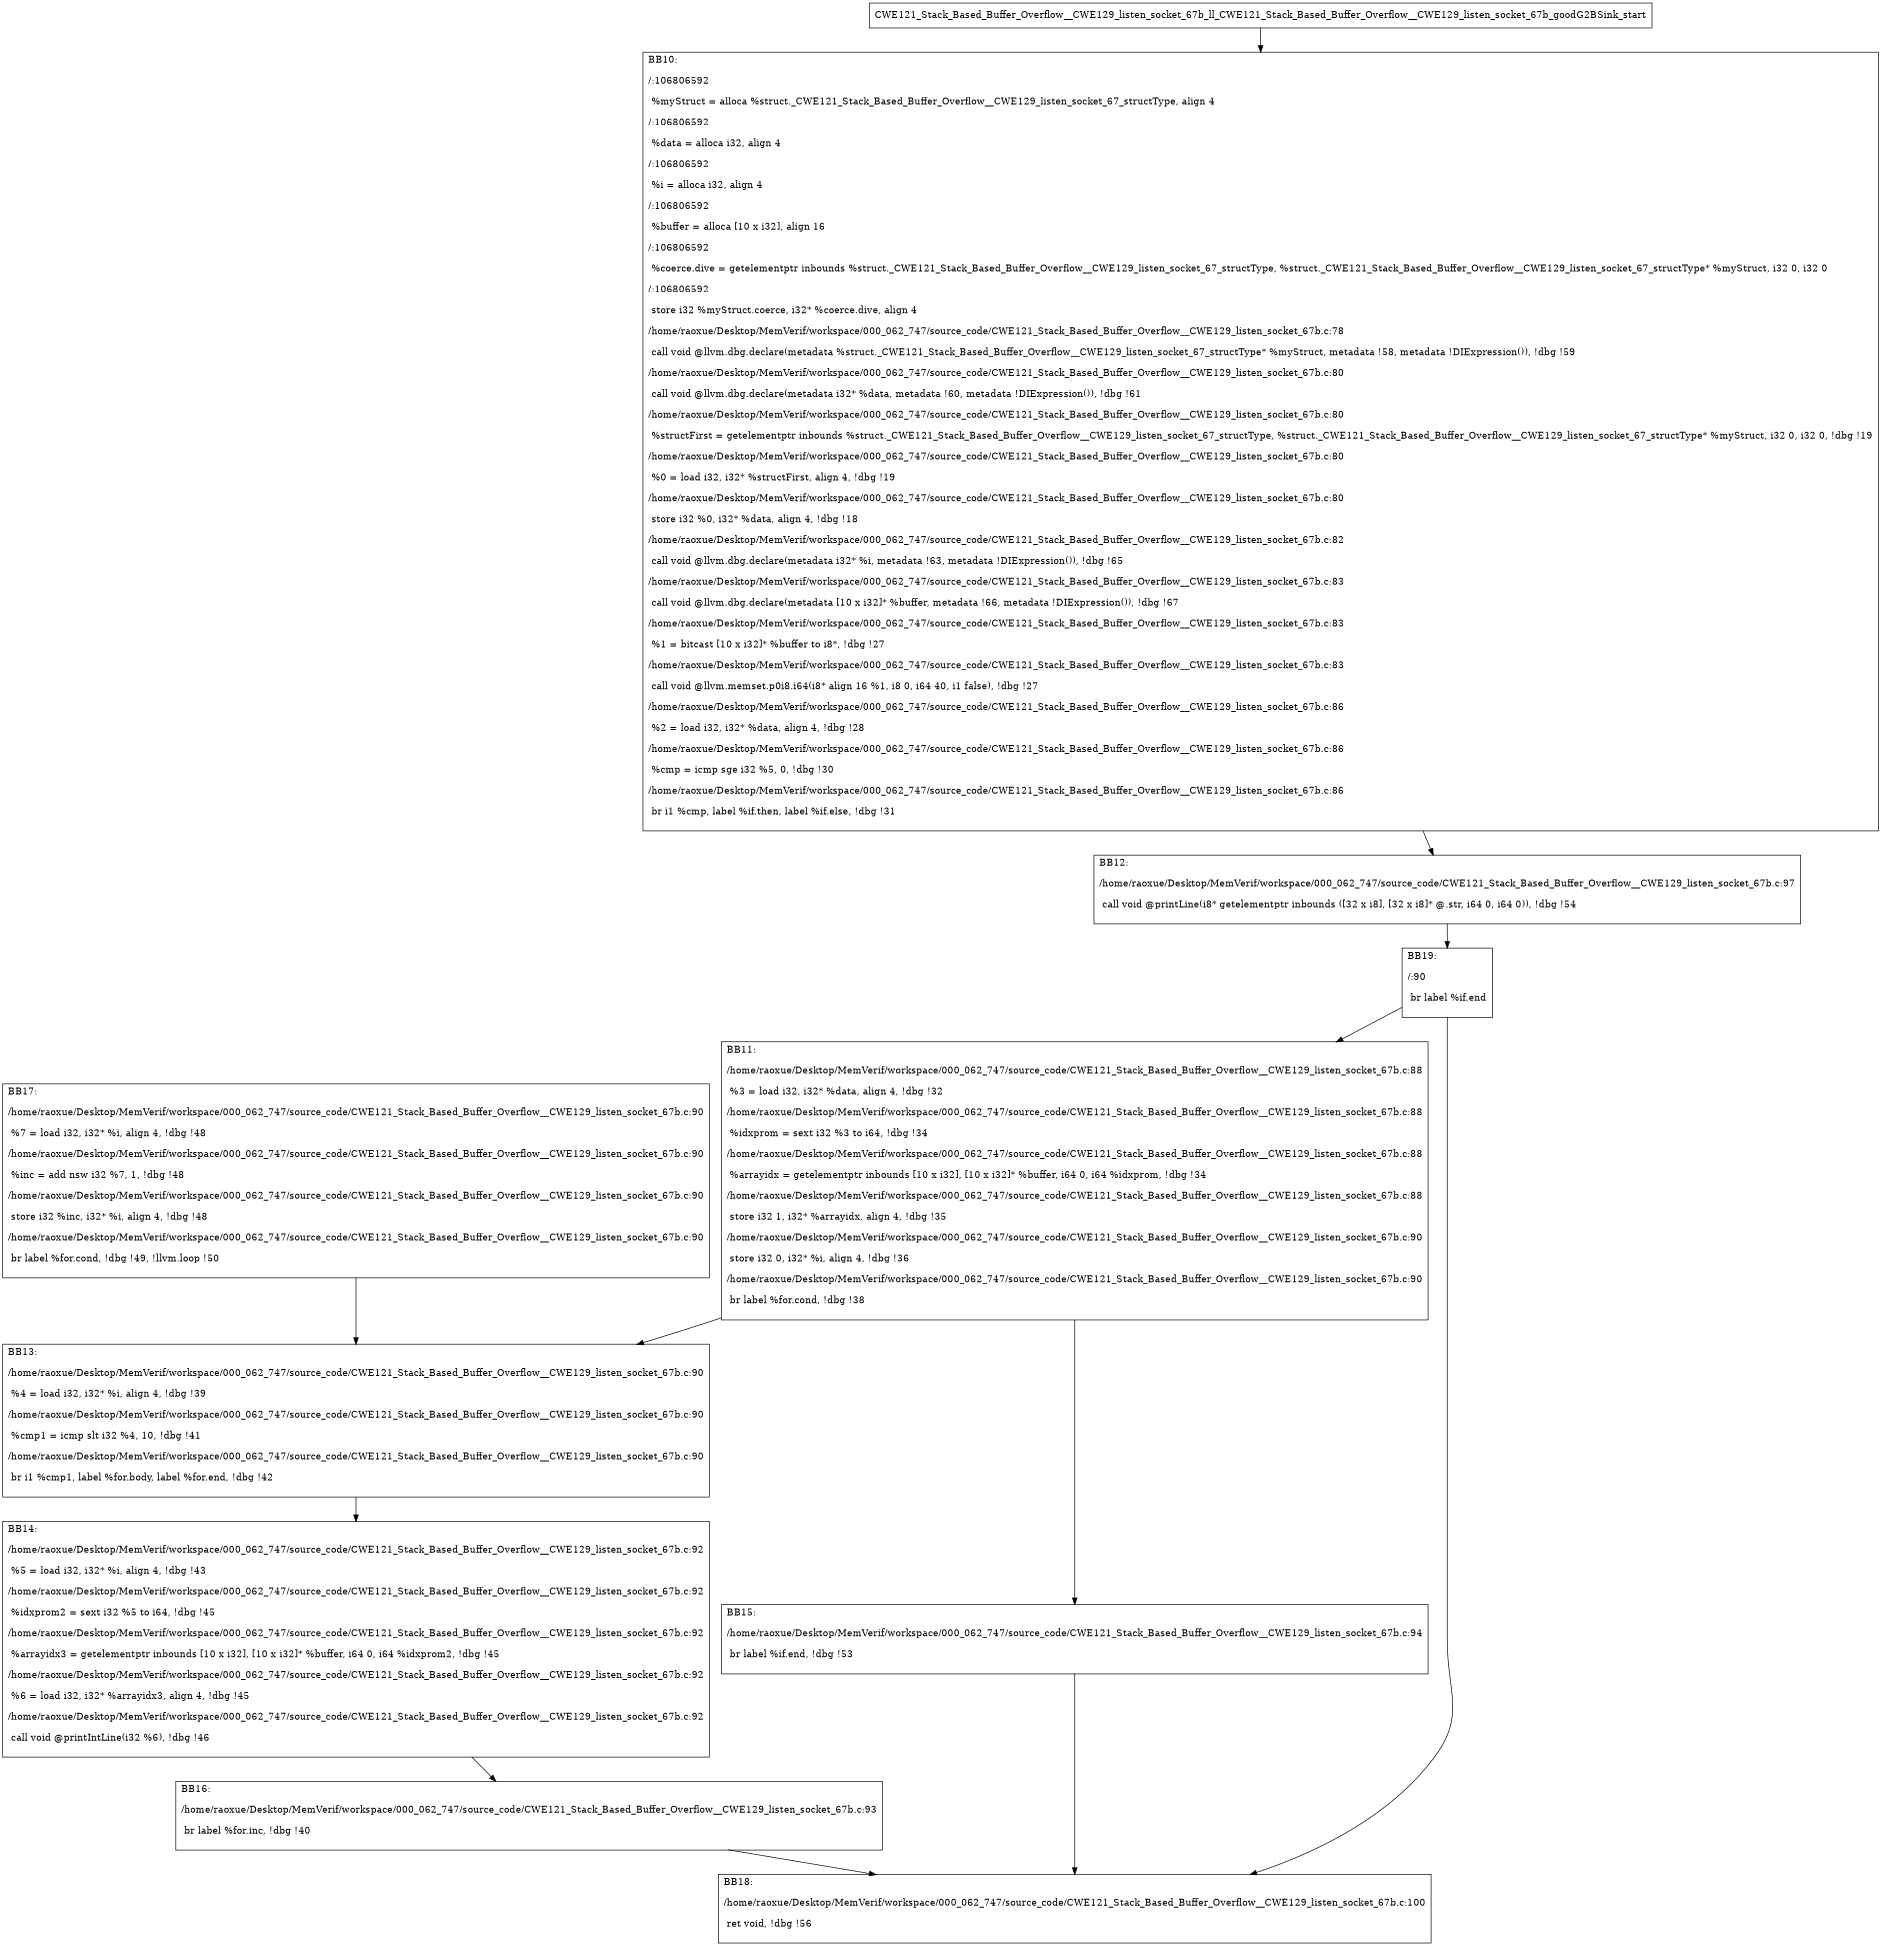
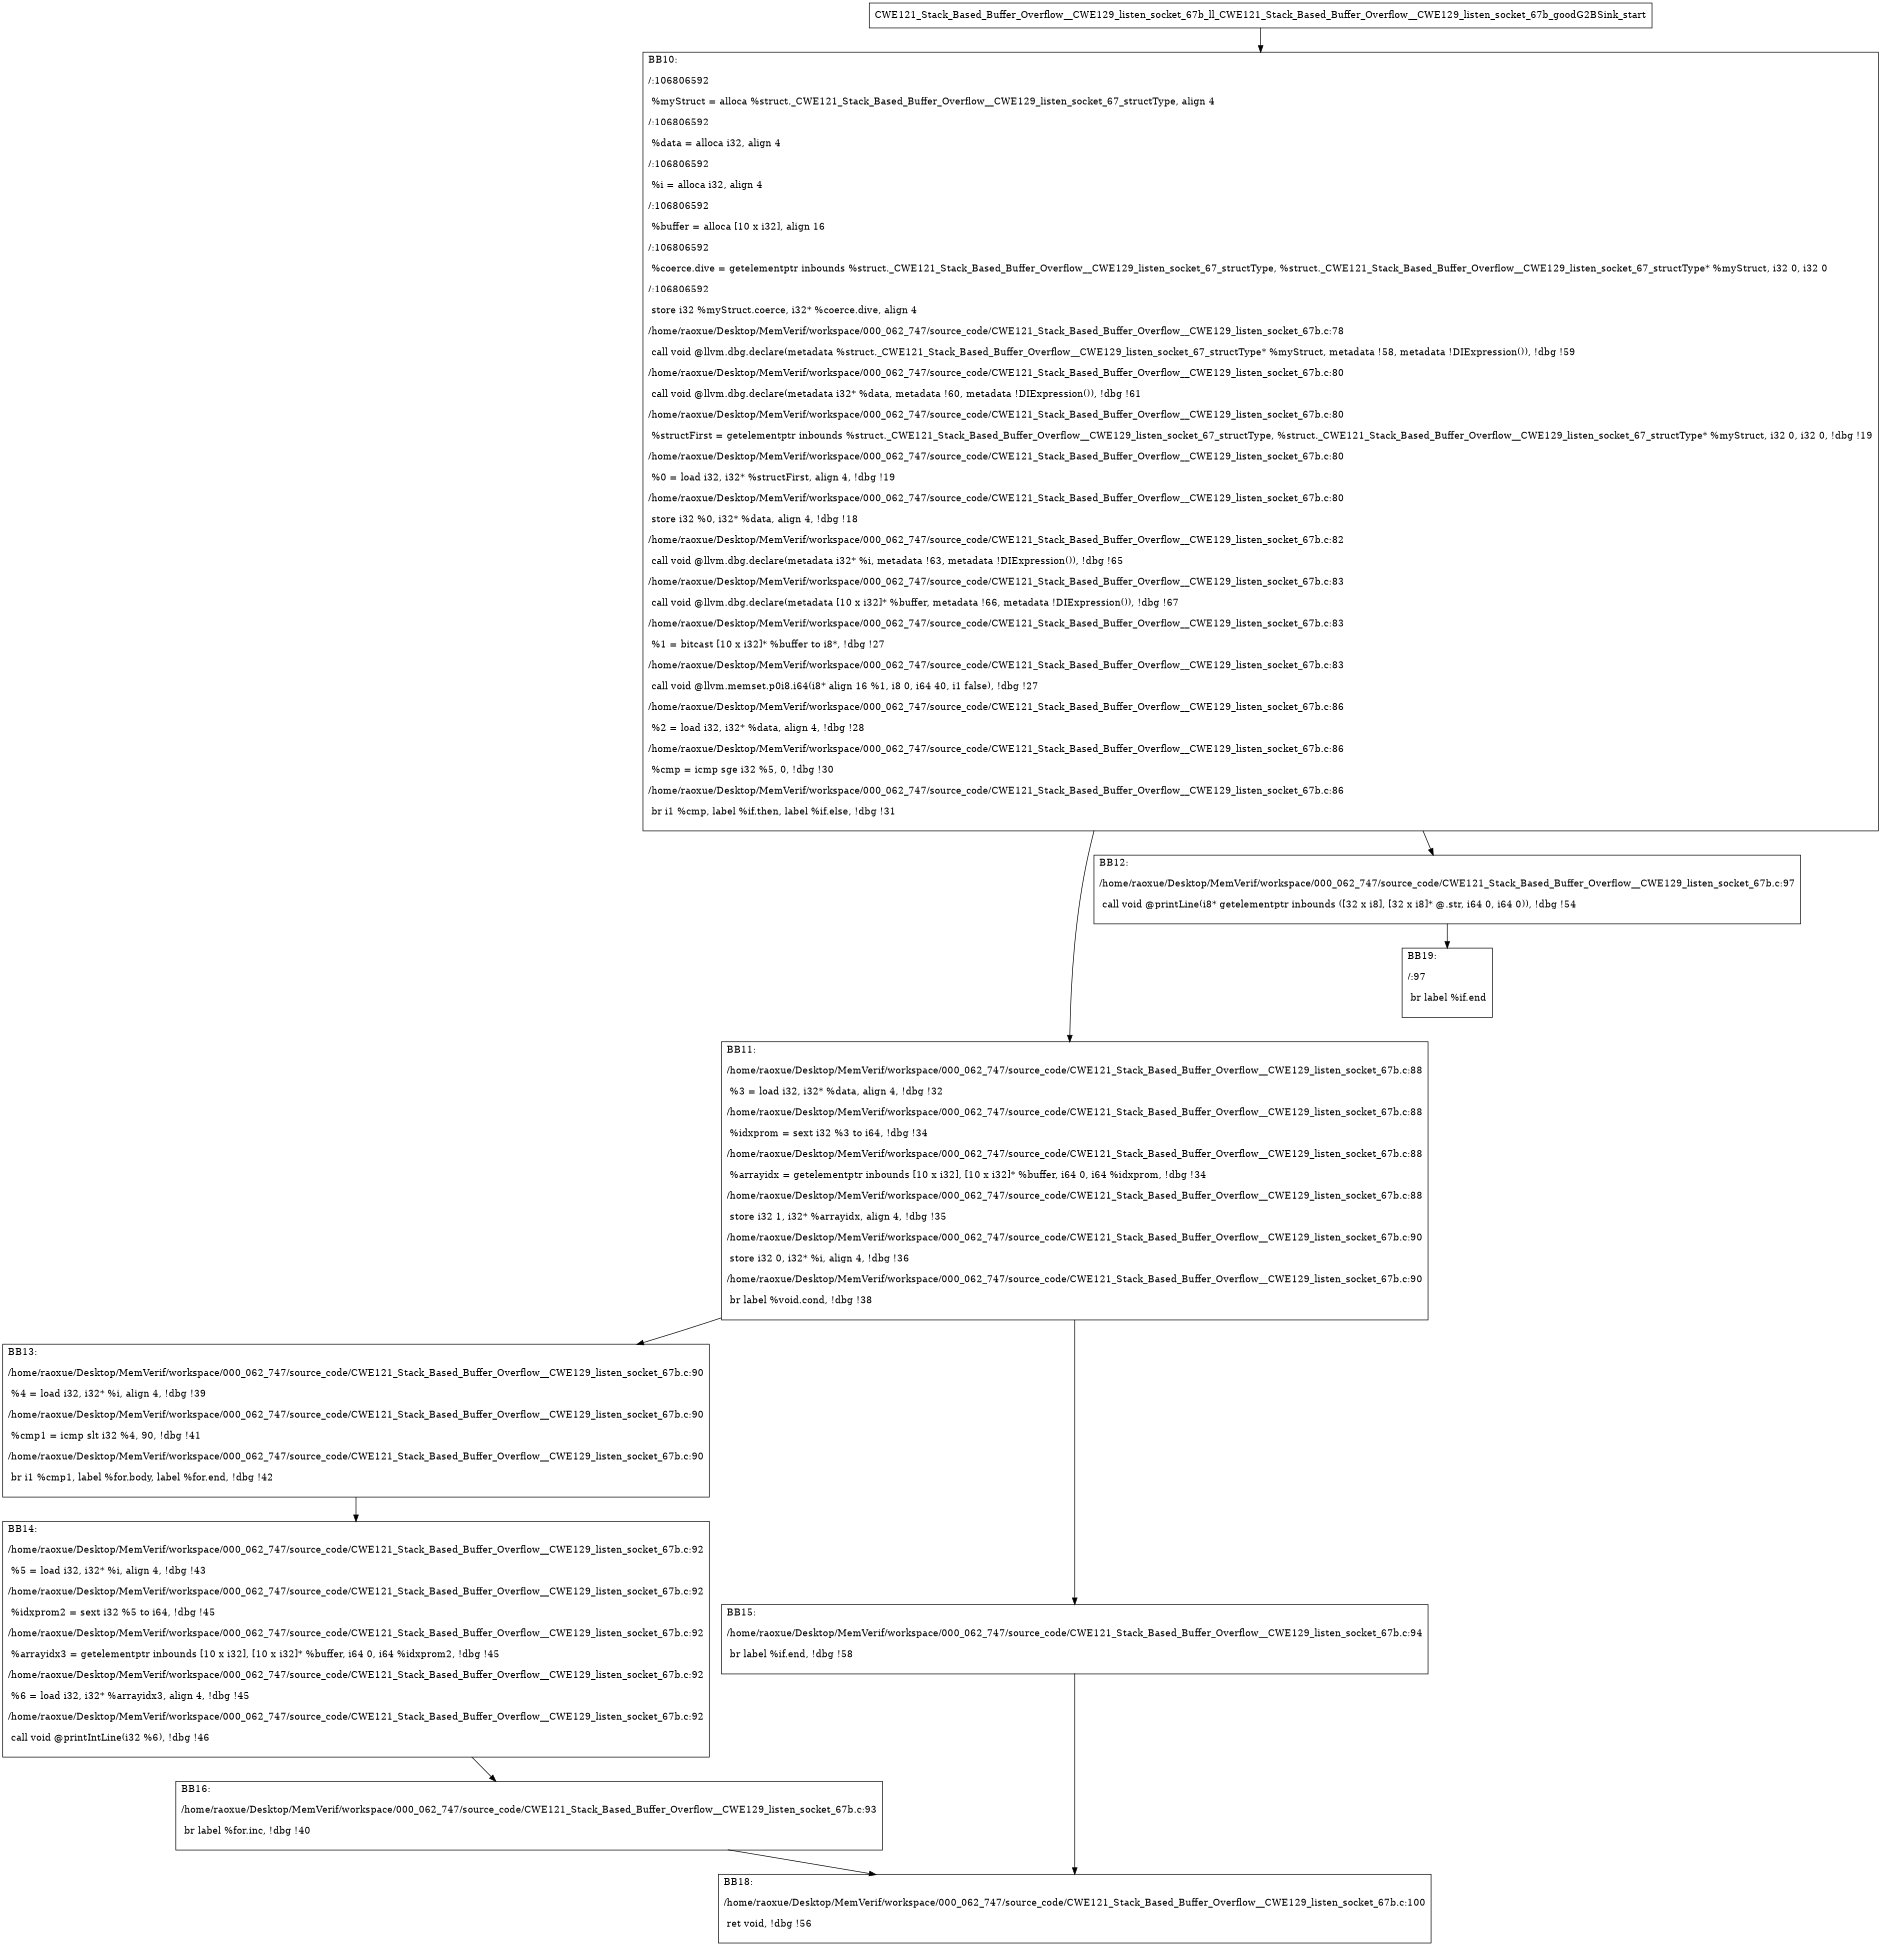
node "BB19:": text "/:90" -> "/:97"
edge "BB19:" -> "BB11:": now "BB10:" -> "BB11:"
node "BB17:": removed
node "BB11:": text "br label %for.cond, !dbg !38" -> "br label %void.cond, !dbg !38"
node "BB13:": text "%cmp1 = icmp slt i32 %4, 10, !dbg !41" -> "%cmp1 = icmp slt i32 %4, 90, !dbg !41"
edge "BB19:" -> "BB18:": removed
node "BB15:": text "br label %if.end, !dbg !53" -> "br label %if.end, !dbg !58"
